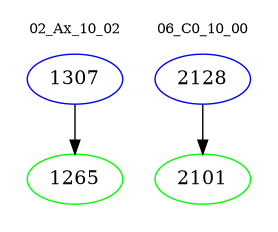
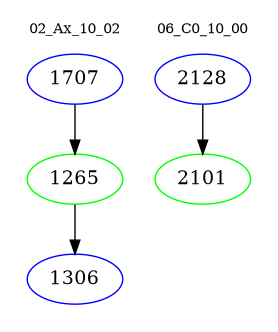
node "1307": label "1307" -> "1707"
node "1306": added
